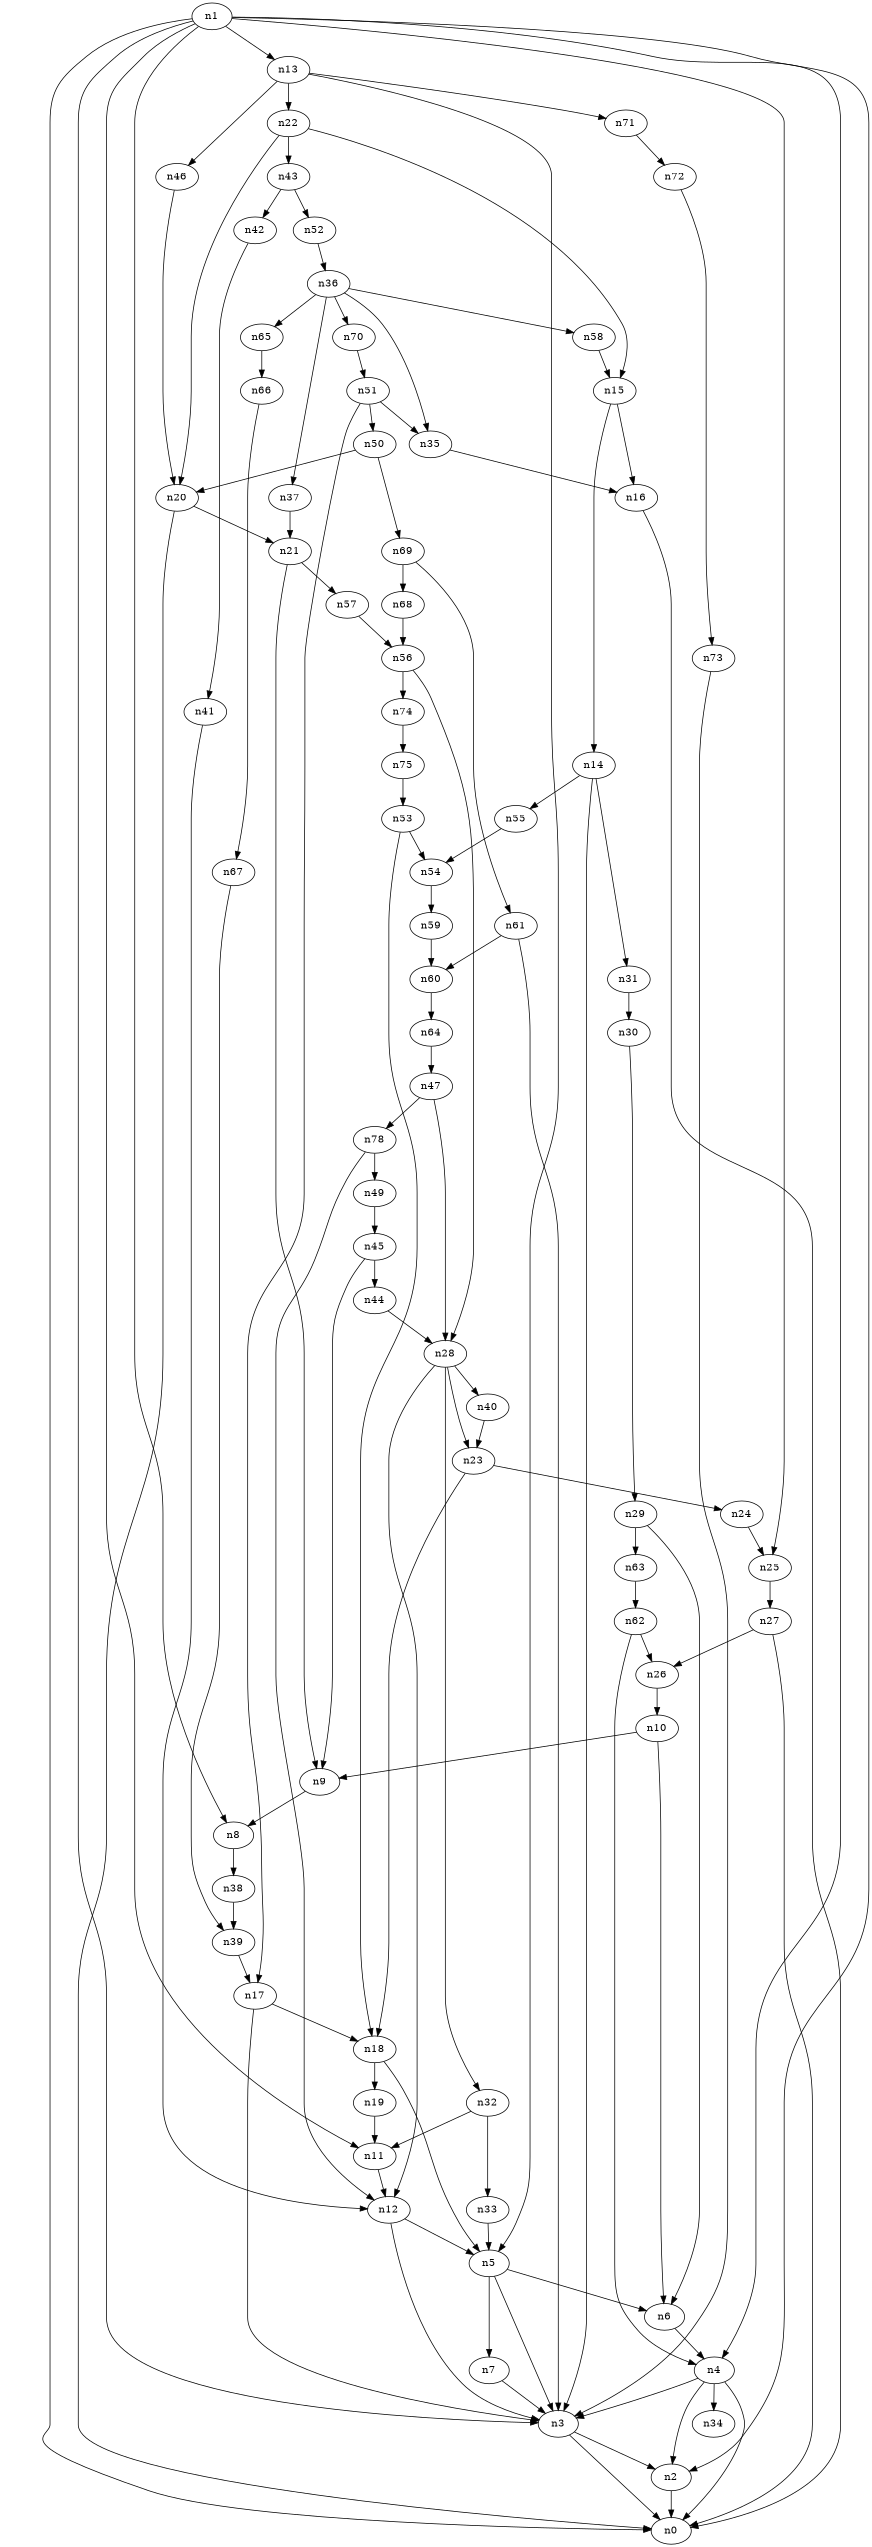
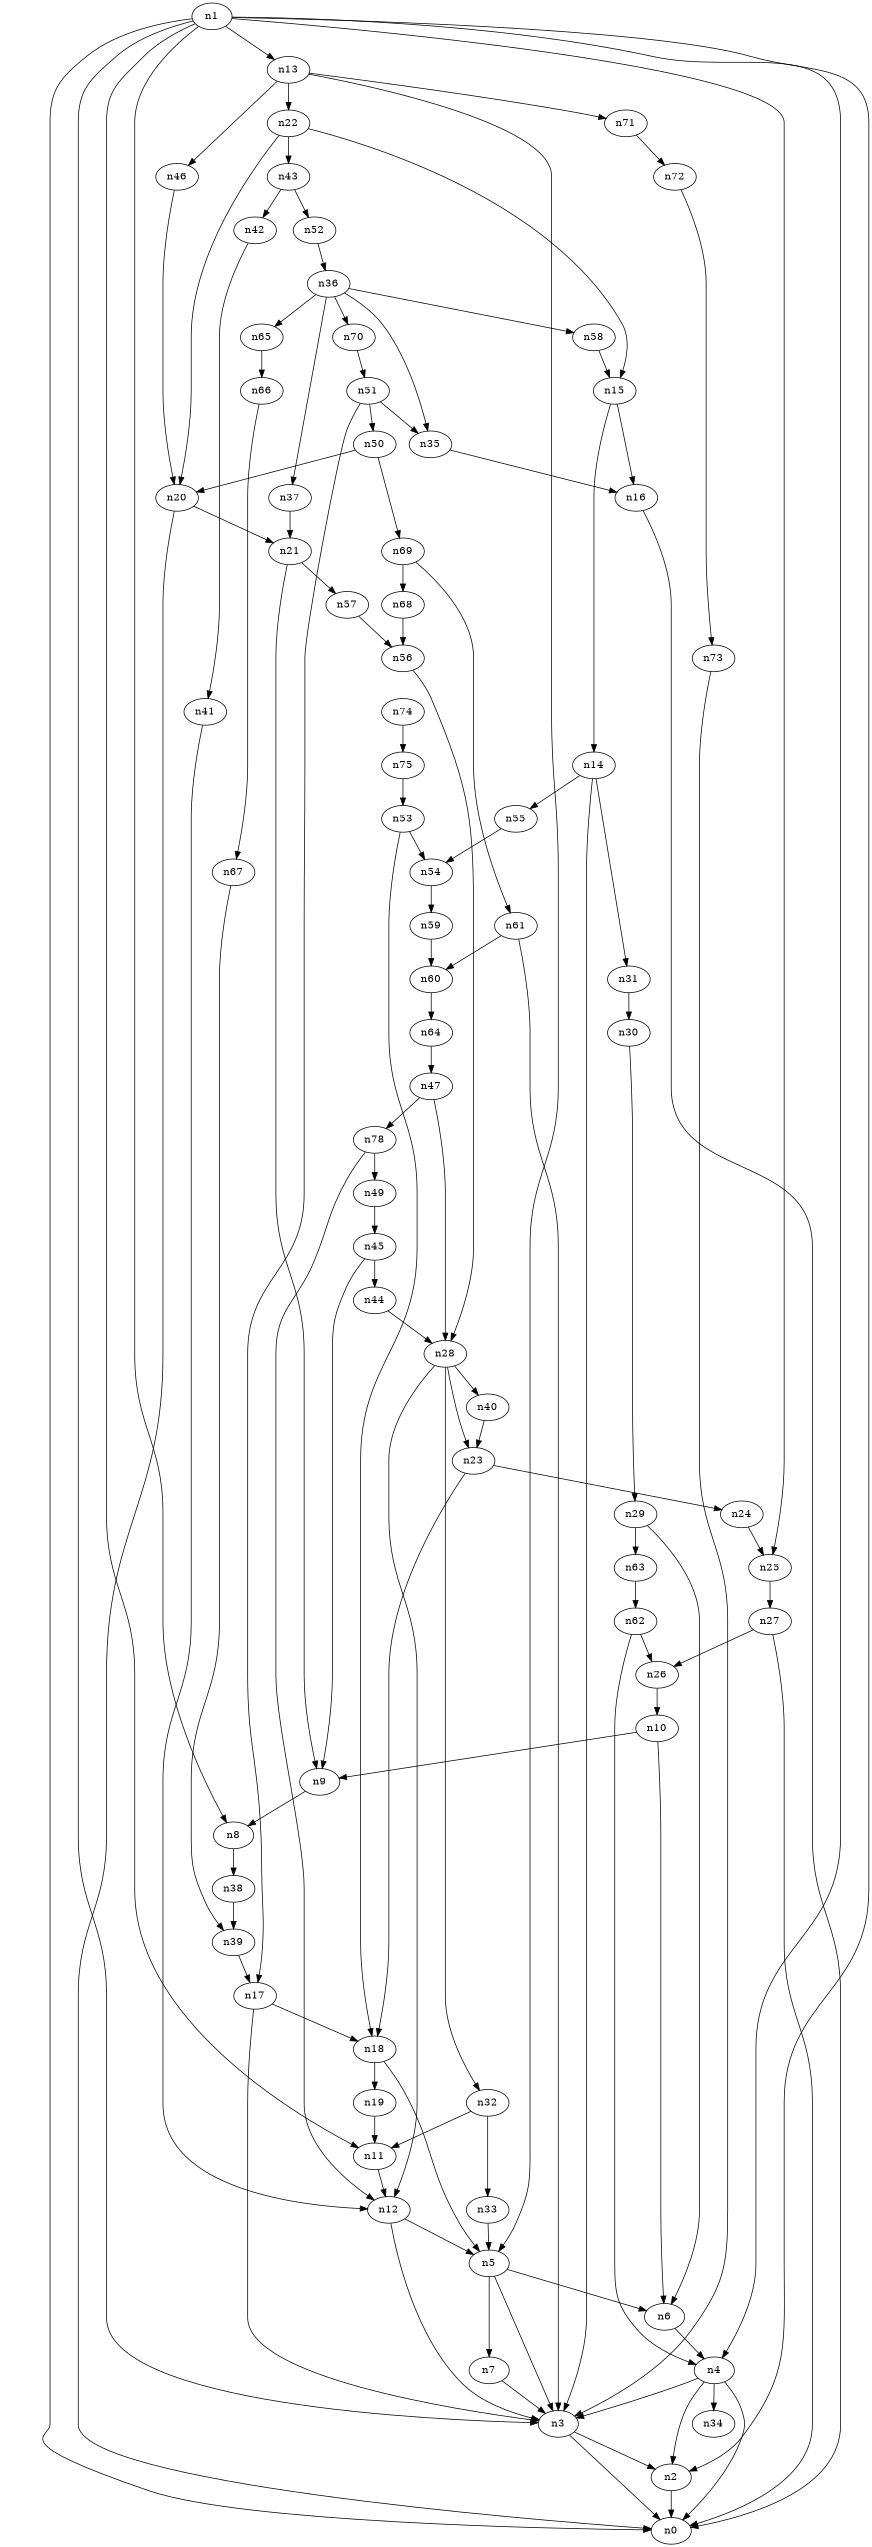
edge "n56" -> "n74": removed
